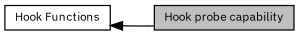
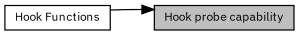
edge "Hook probe capability" -> "Hook Functions": reversed
